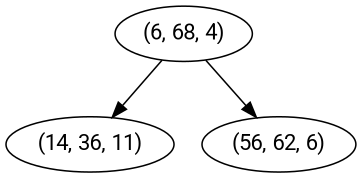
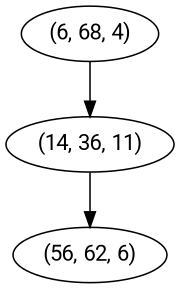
edge "(6, 68, 4)" -> "(56, 62, 6)": now "(14, 36, 11)" -> "(56, 62, 6)"
